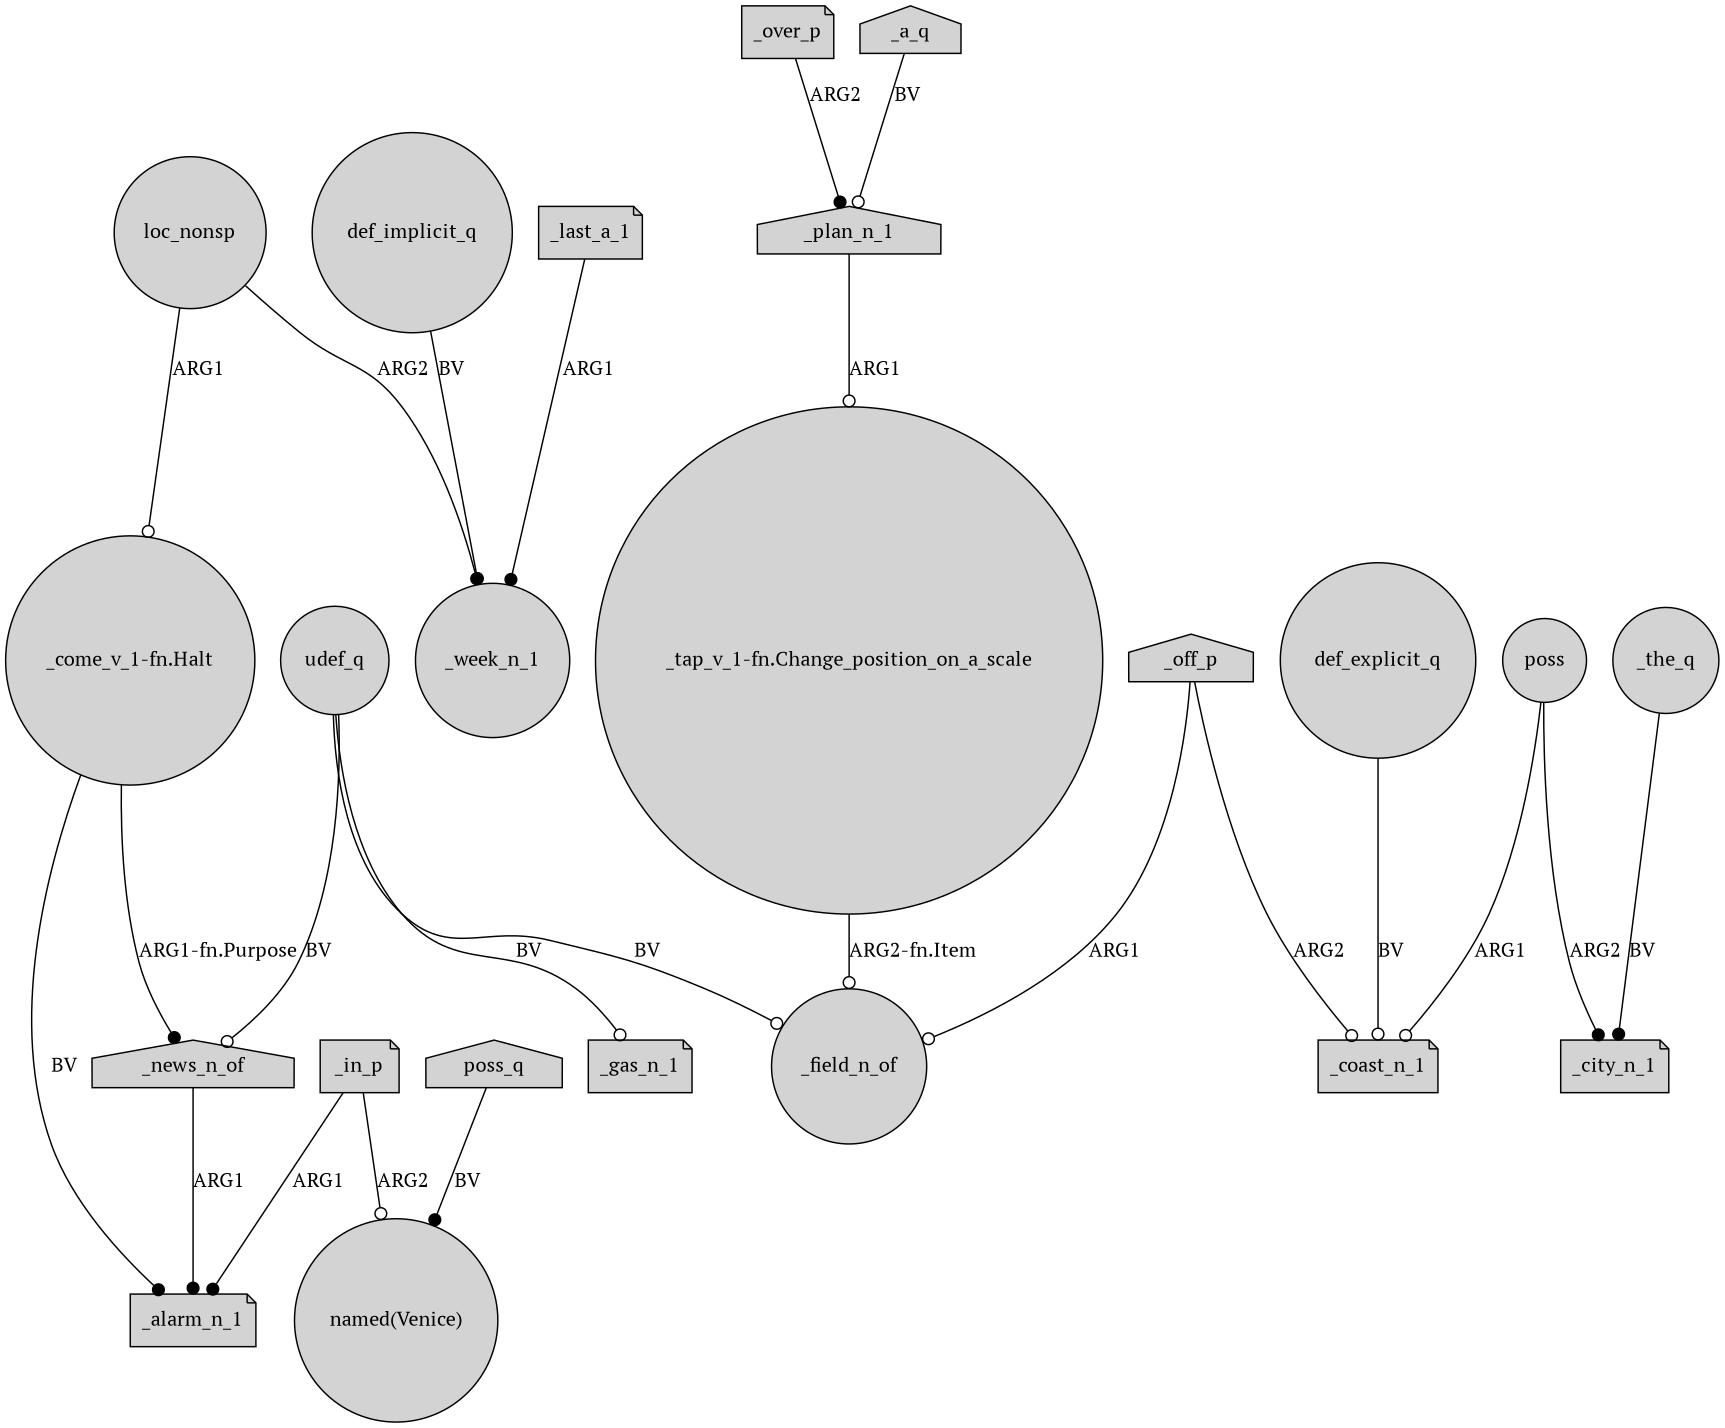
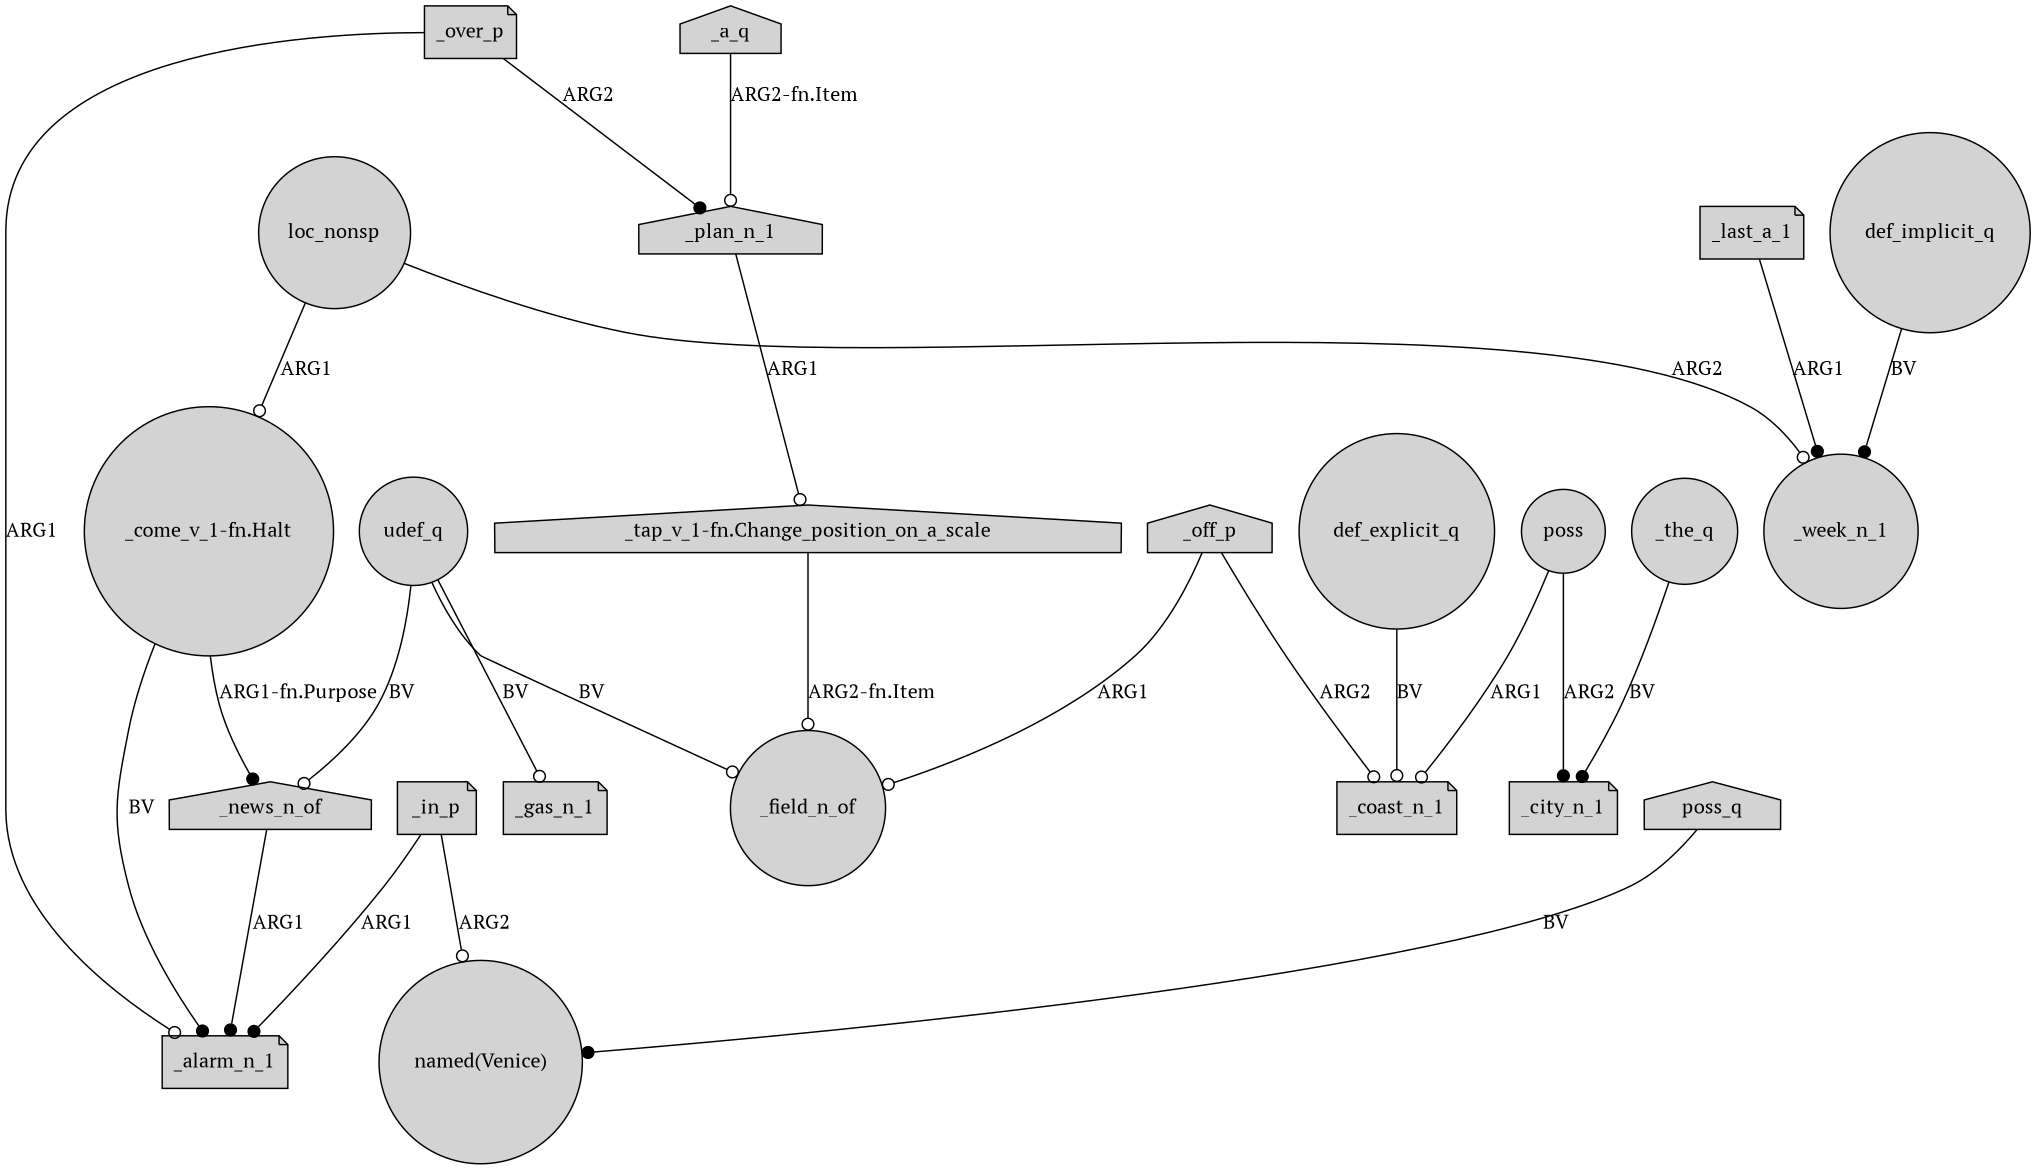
edge "_a_q" -> "_plan_n_1": label "BV" -> "ARG2-fn.Item"
edge "_over_p" -> "_alarm_n_1": added, label "ARG1"
node "_tap_v_1-fn.Change_position_on_a_scale": shape circle -> house
